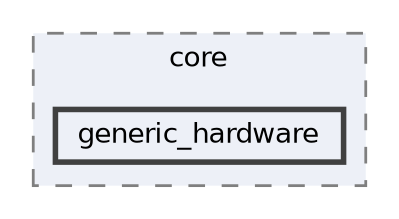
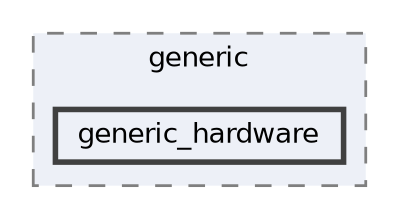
cluster "core": label "core" -> "generic"
